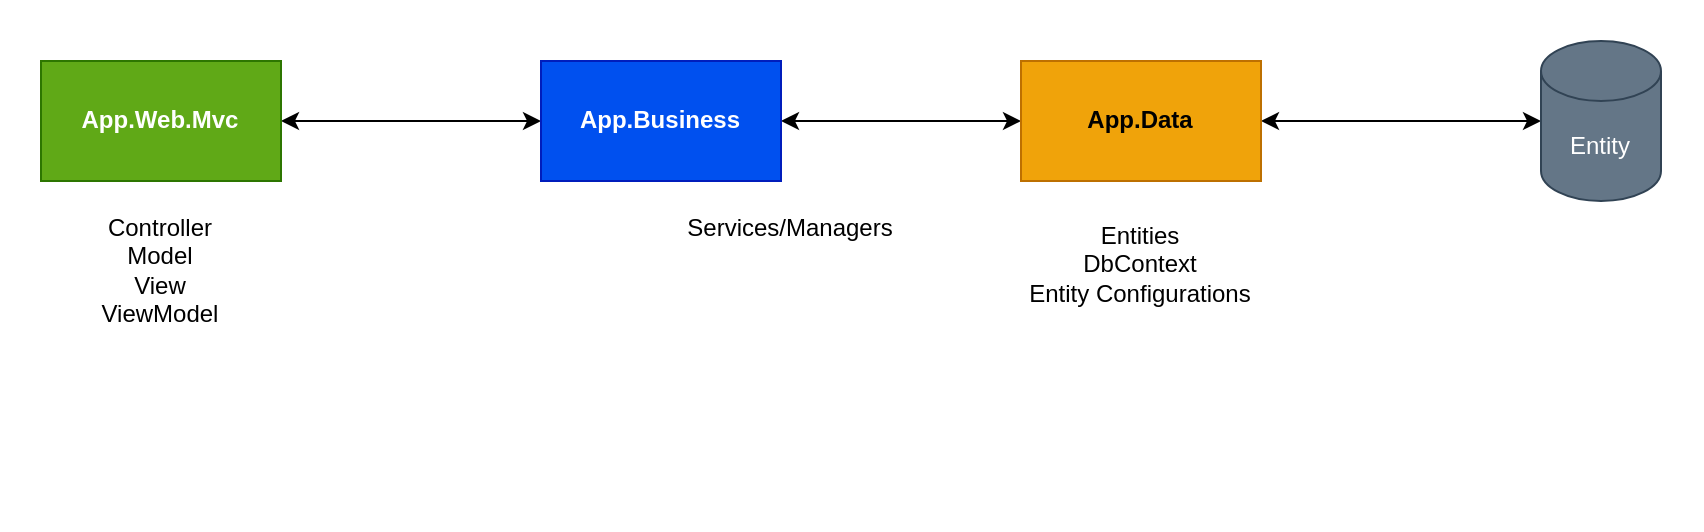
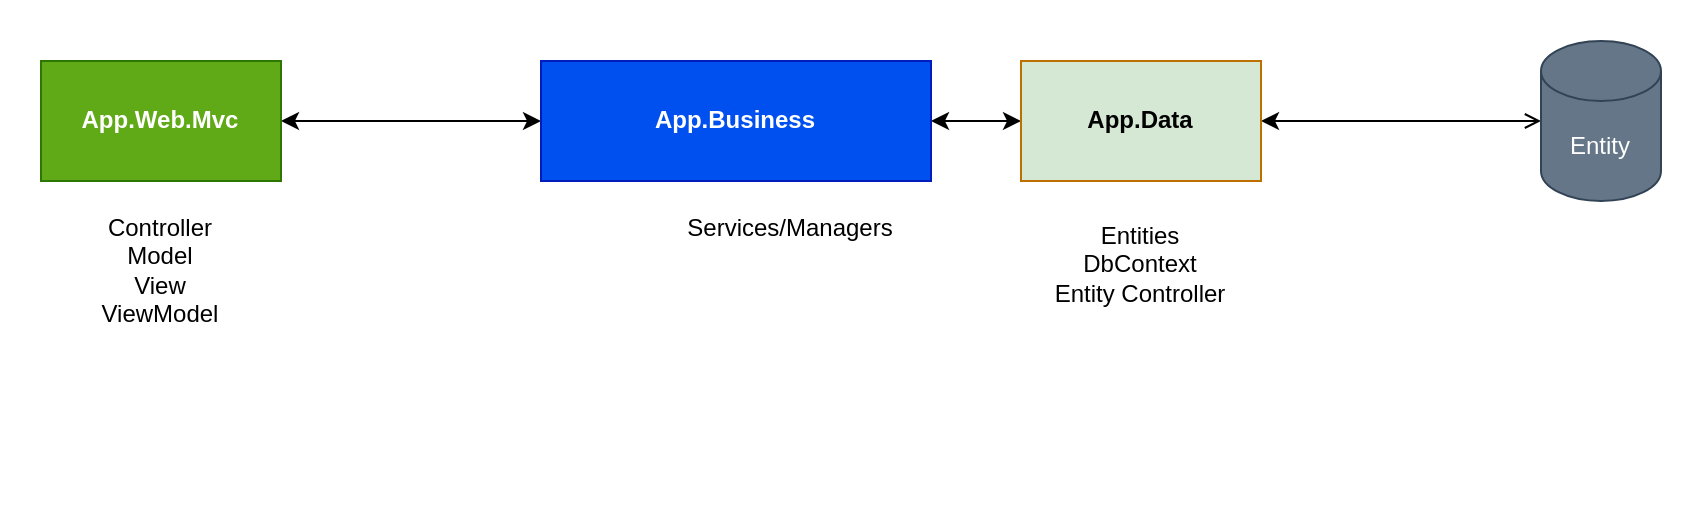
node "App.Business": size 240x120 -> 390x120
node "App.Data": fillcolor #f0a30a -> #d5e8d4
edge "App.Data" -- "Entity": arrowhead classic -> open
node "Entities DbContext Entity Configurations": label "Entities DbContext Entity Configurations" -> "Entities DbContext Entity Controller"
